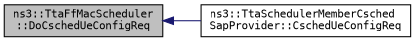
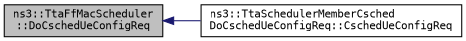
node "ns3::TtaSchedulerMemberCsched SapProvider::CschedUeConfigReq": label "ns3::TtaSchedulerMemberCsched SapProvider::CschedUeConfigReq" -> "ns3::TtaSchedulerMemberCsched DoCschedUeConfigReq::CschedUeConfigReq"
